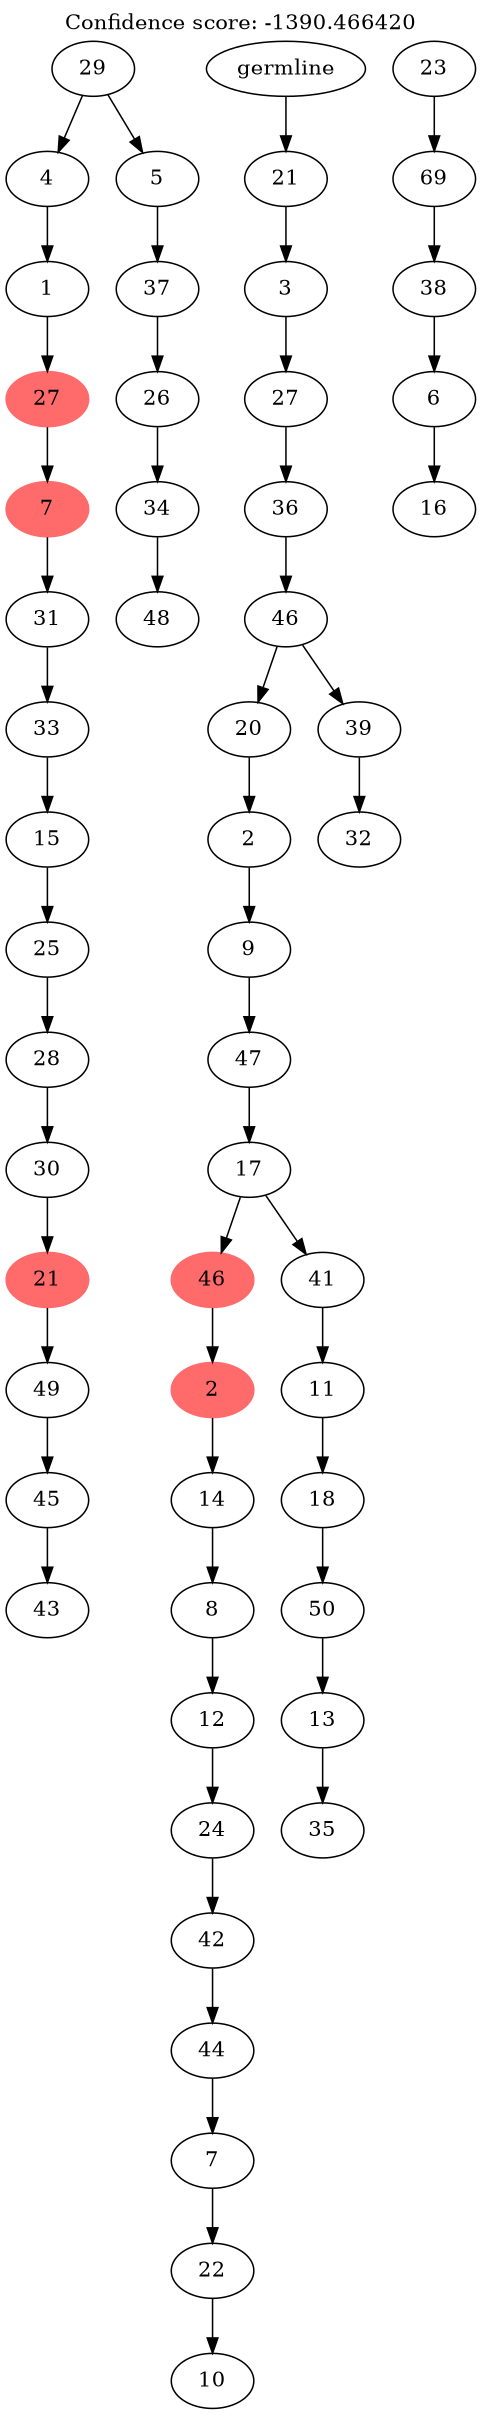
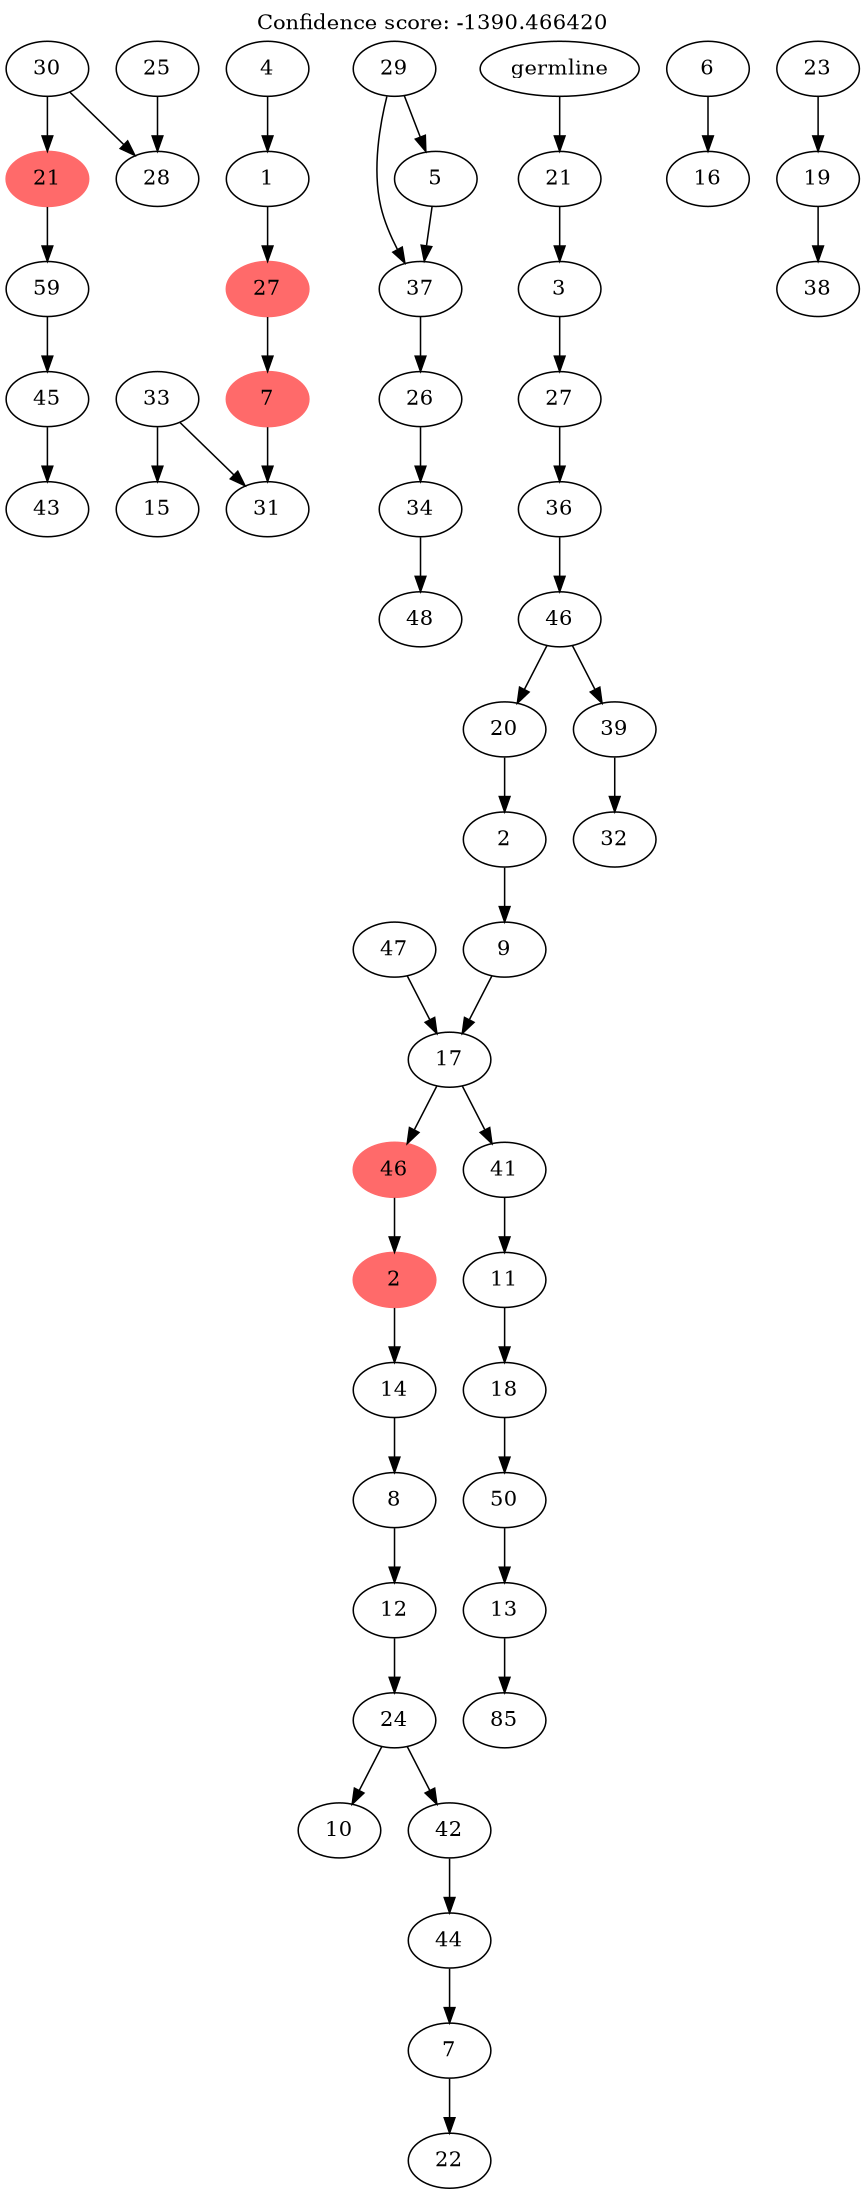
edge "29" -> "4": now "29" -> "37"
node "69": label "69" -> "19"
edge "38" -> "6": removed
edge "31" -> "33": reversed
edge "15" -> "25": removed
edge "9" -> "47": now "9" -> "17"
edge "28" -> "30": reversed
node "49": label "49" -> "59"
node "35": label "35" -> "85"
edge "22" -> "10": now "24" -> "10"
